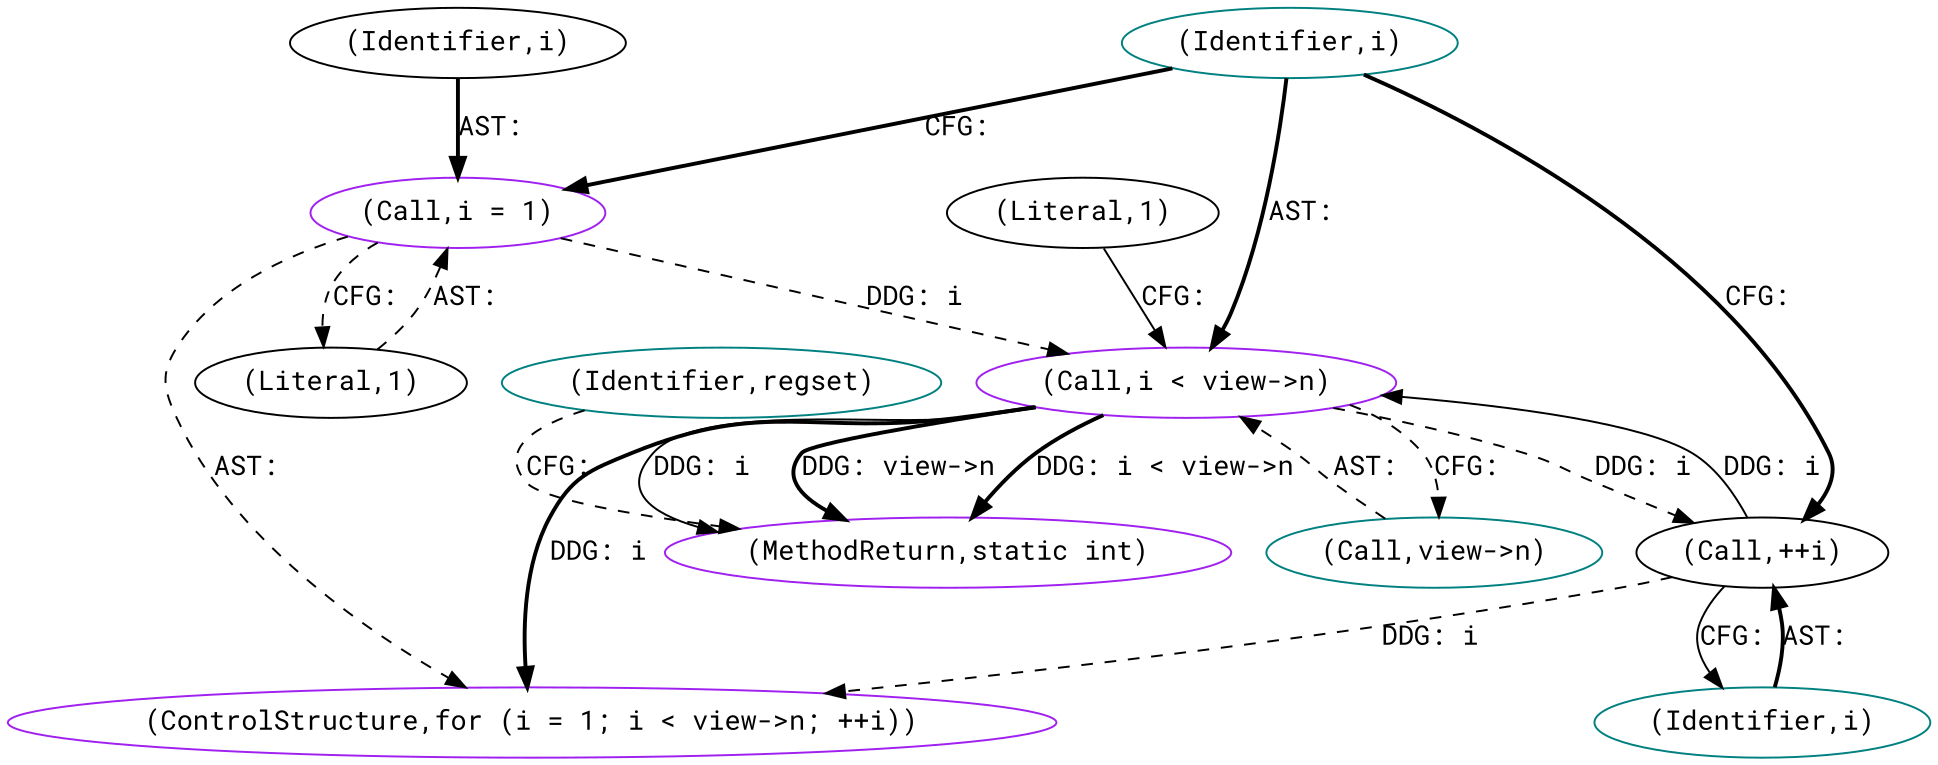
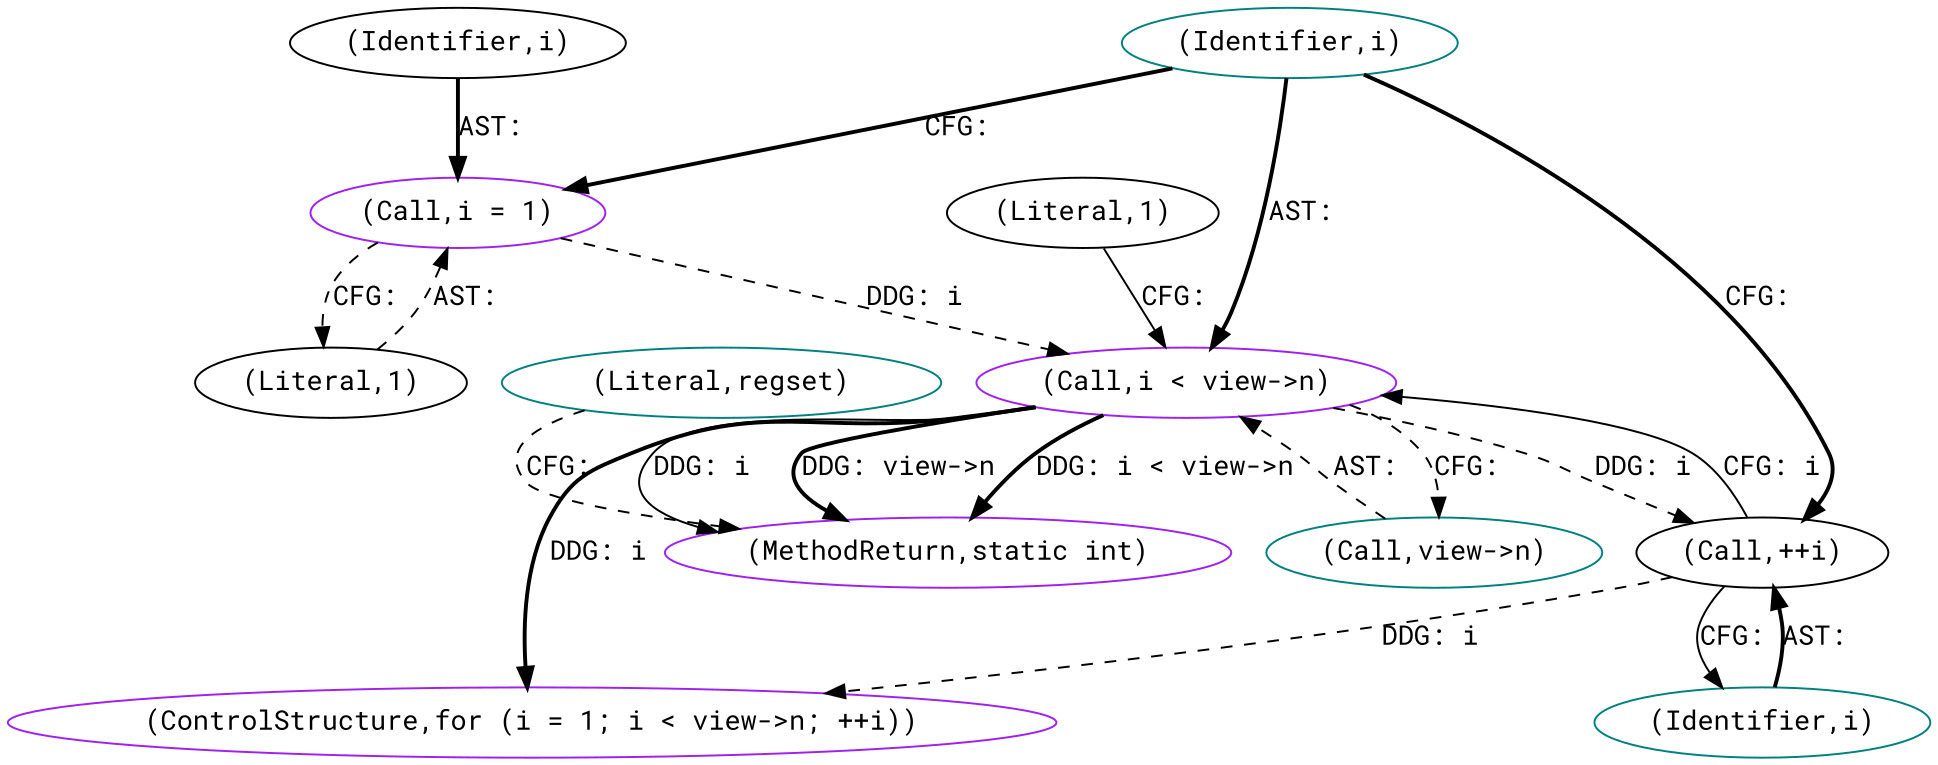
node "(Identifier,regset)": label "(Identifier,regset)" -> "(Literal,regset)"
edge "(Call,i = 1)" -> "(ControlStructure,for (i = 1; i < view->n; ++i))": removed, label "AST:"
edge "(Call,++i)" -> "(Call,i < view->n)": label "DDG: i" -> "CFG: i"
